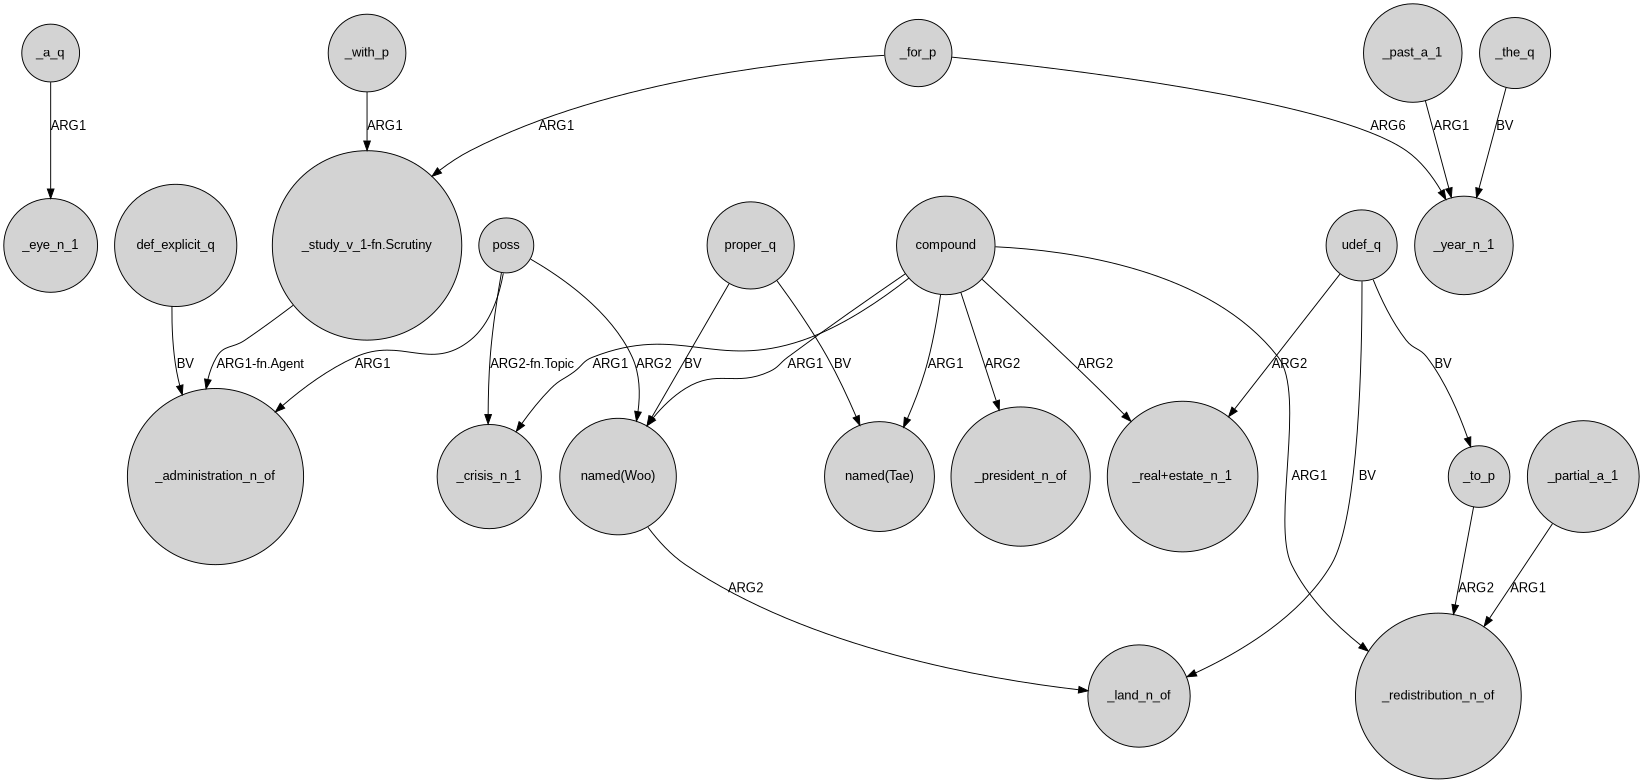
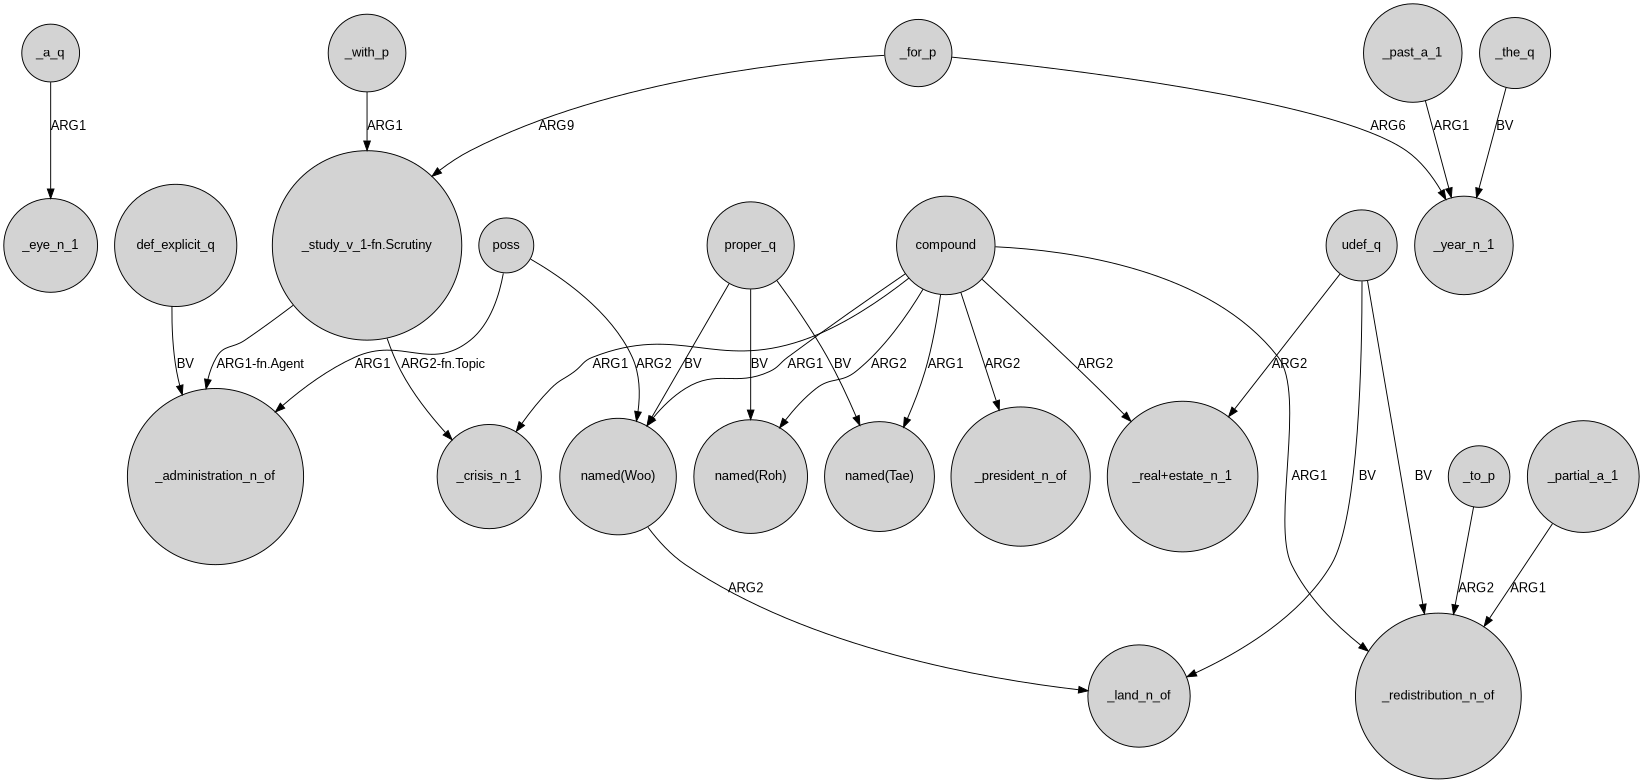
edge "_for_p" -> "_study_v_1-fn.Scrutiny": label "ARG1" -> "ARG9"
edge "poss" -> "_crisis_n_1": now "_study_v_1-fn.Scrutiny" -> "_crisis_n_1"
edge "udef_q" -> "_to_p": now "udef_q" -> "_redistribution_n_of"
node "named(Roh)": added
